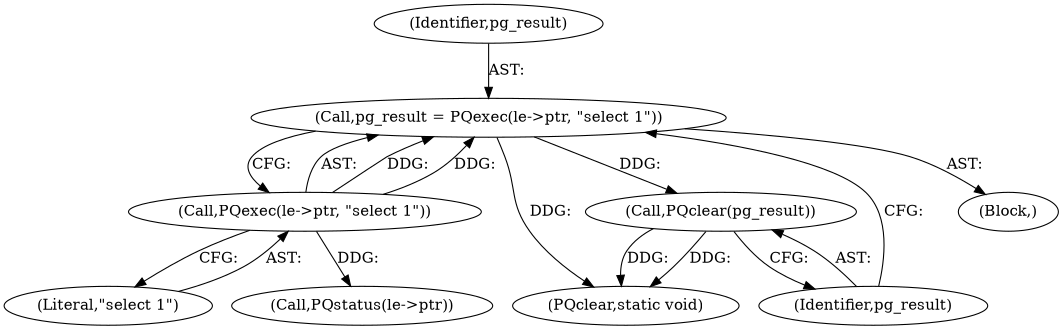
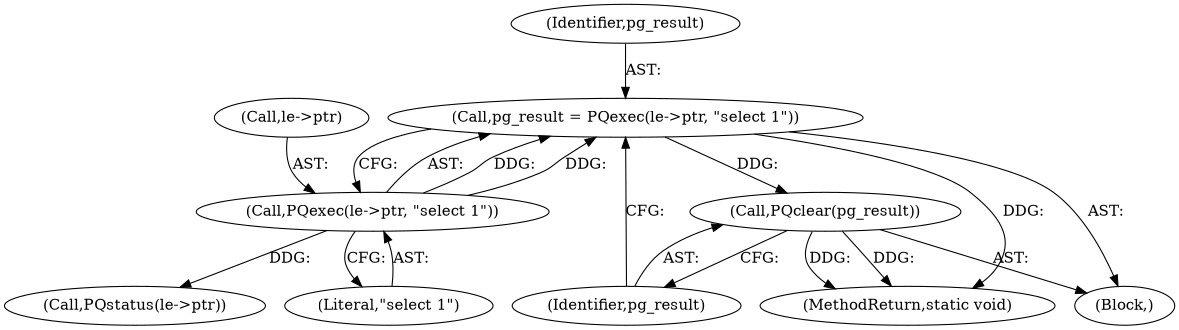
node "(Call,le->ptr)": added
edge "(Call,PQclear(pg_result))" -> "(Block,)": added, label "AST:"
node "(PQclear,static void)": label "(PQclear,static void)" -> "(MethodReturn,static void)"
